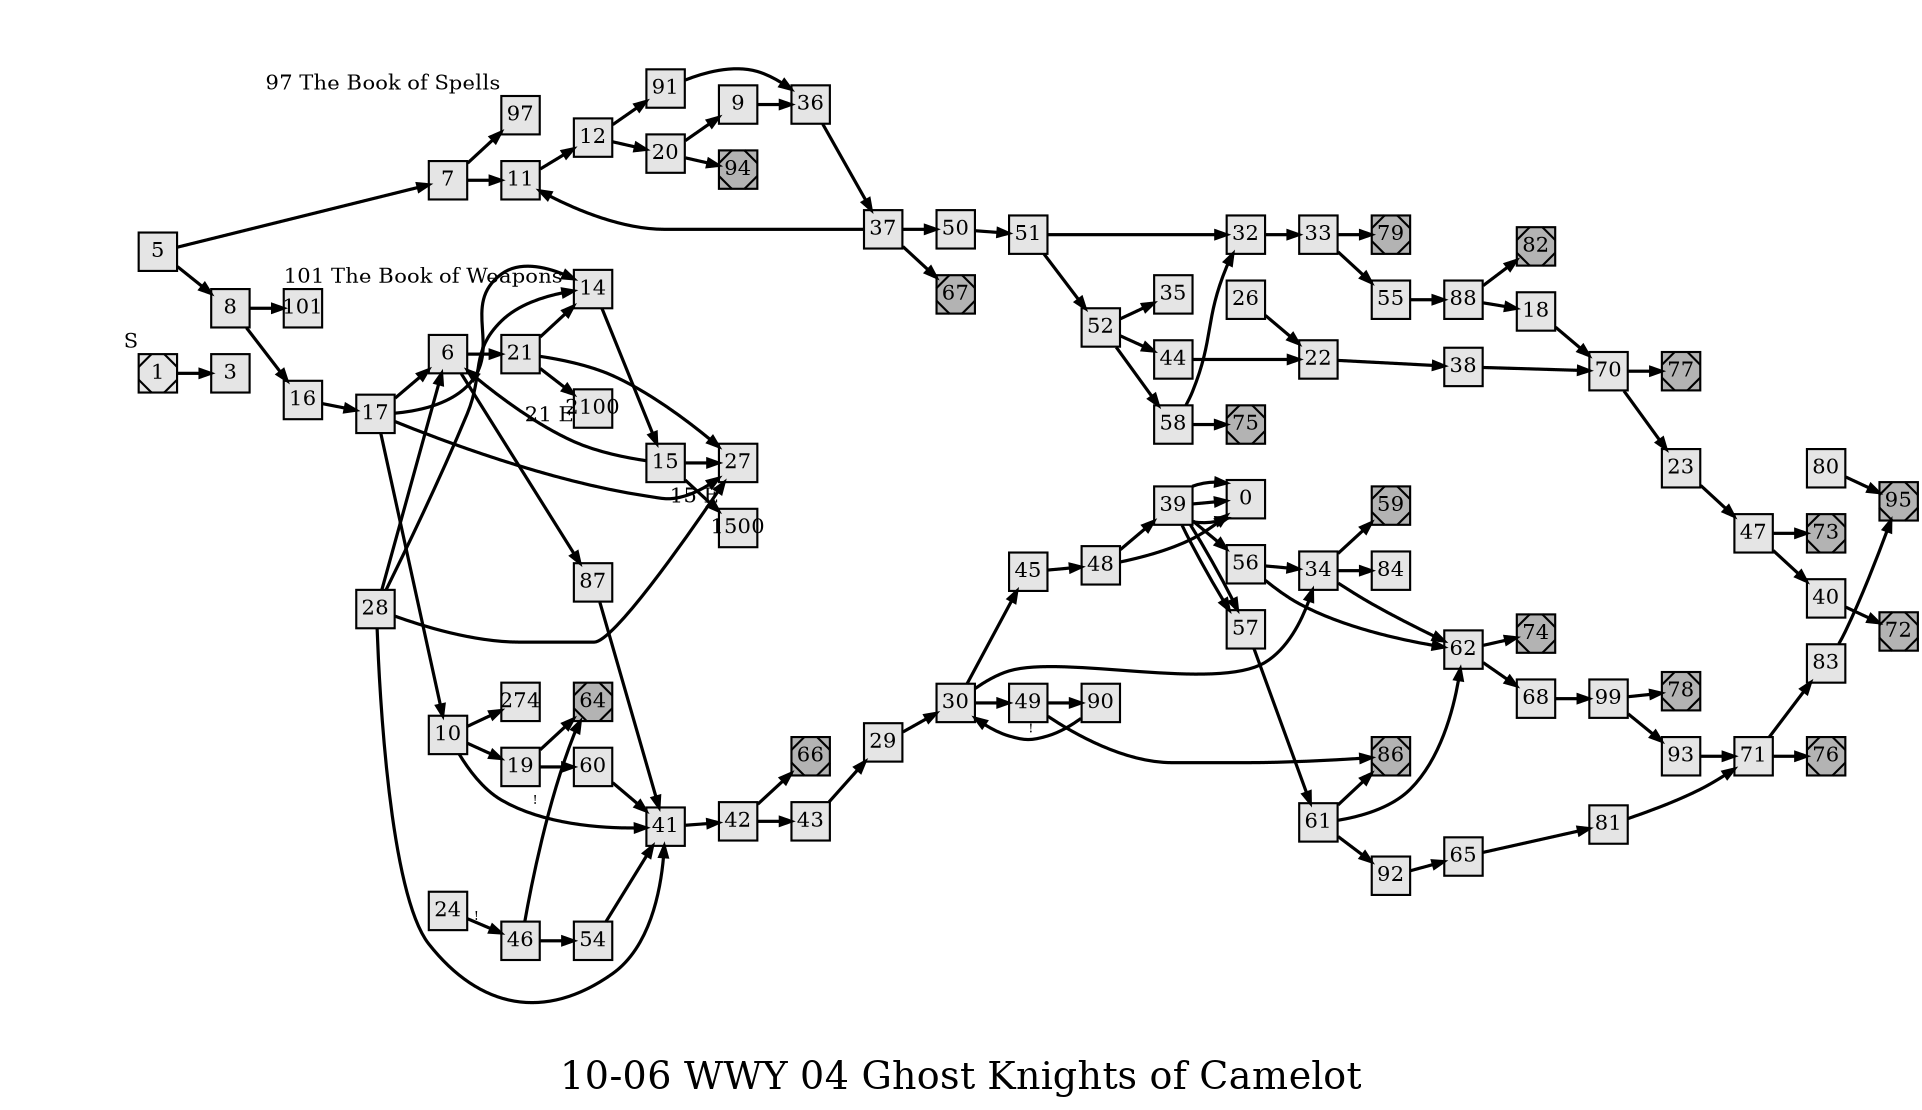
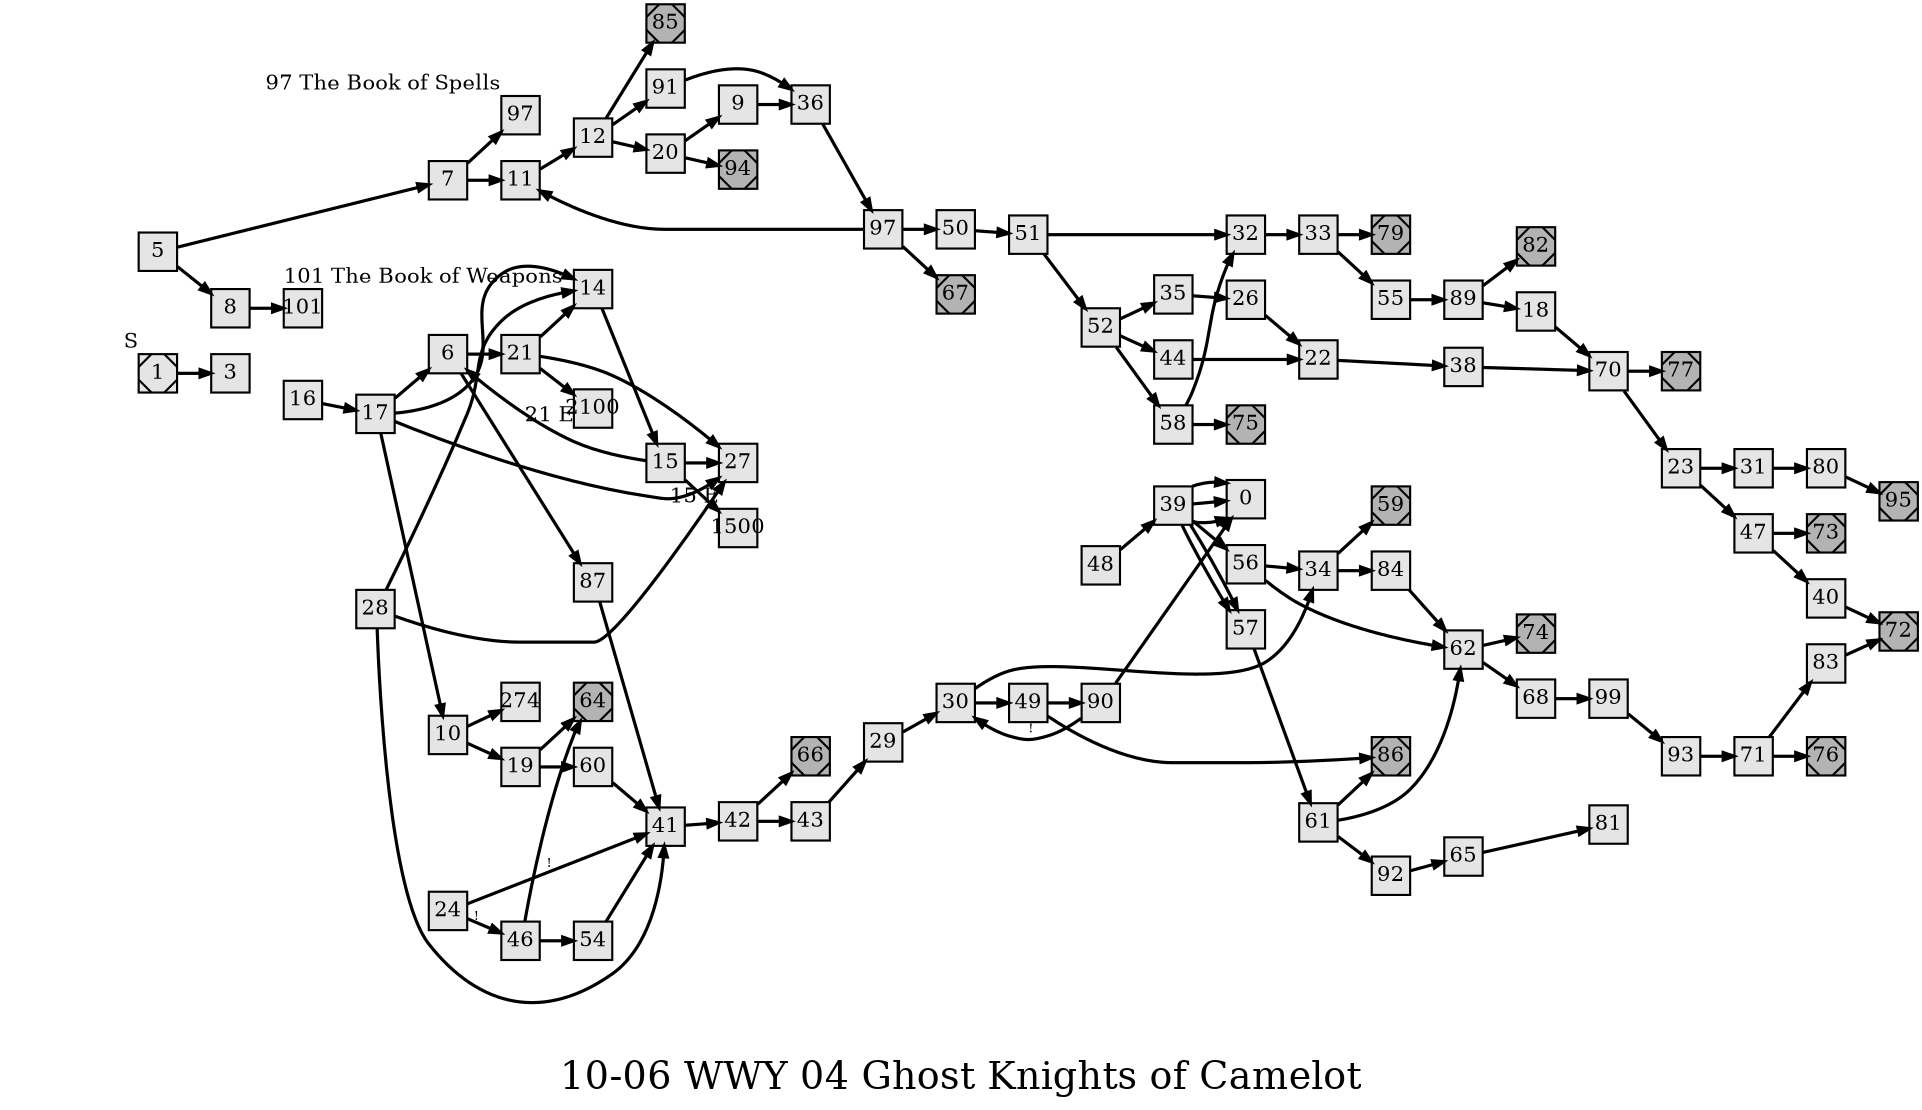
node "85": added
node "37": label "37" -> "97"
edge "35" -> "26": added
node "88": label "88" -> "89"
edge "8" -> "16": removed
node "31": added
edge "28" -> "6": removed
edge "48" -> "0": now "90" -> "0"
node "45": removed
edge "83" -> "95": now "83" -> "72"
edge "34" -> "62": now "84" -> "62"
node "78": removed
edge "81" -> "71": removed
edge "10" -> "41": now "24" -> "41"
